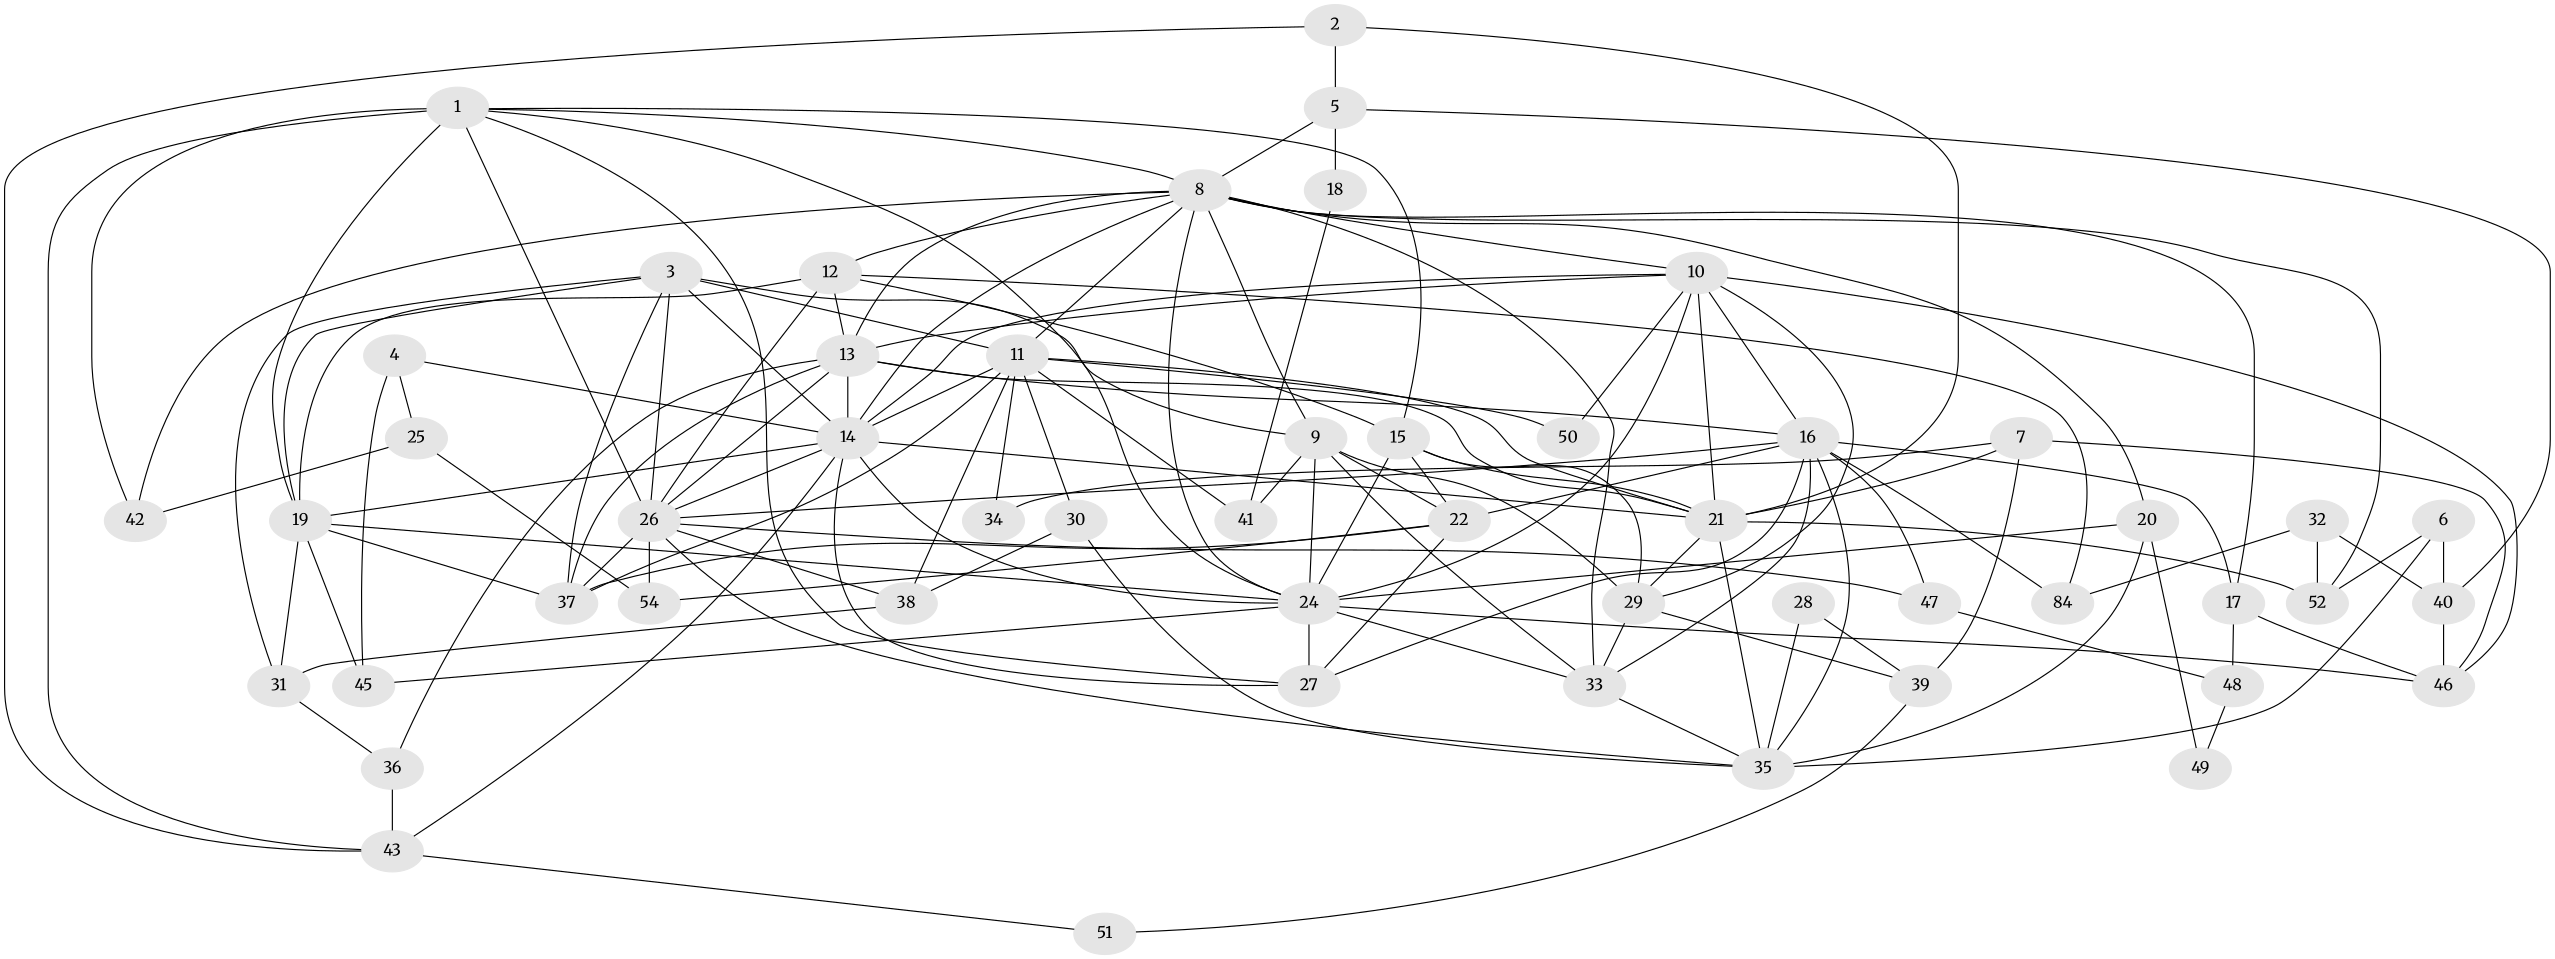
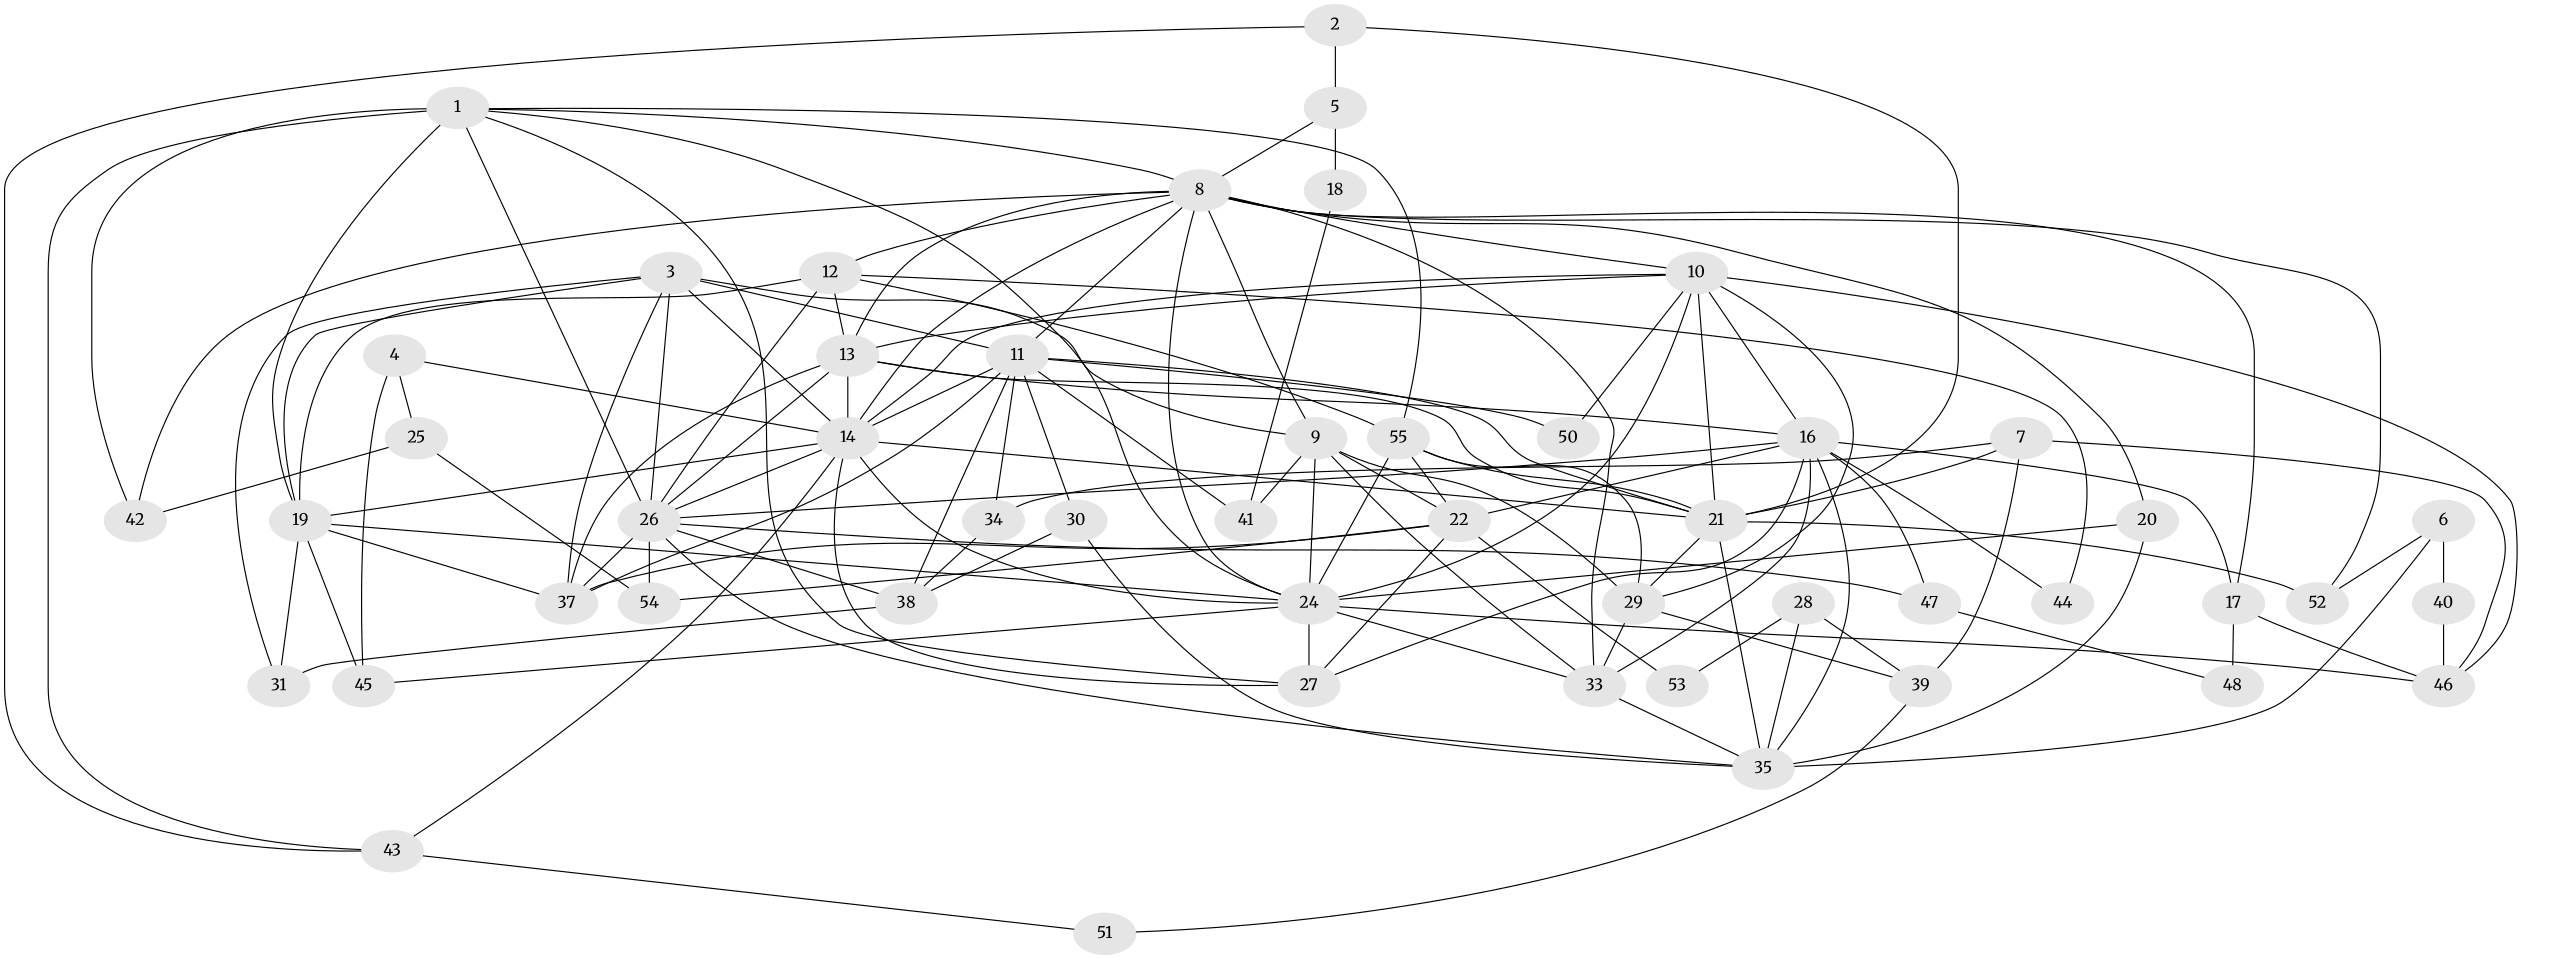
edge "5" -- "40": removed
node "15": label "15" -> "55"
node "32": removed
edge "34" -- "38": added
node "84": label "84" -> "44"
node "53": added
node "36": removed
node "49": removed
